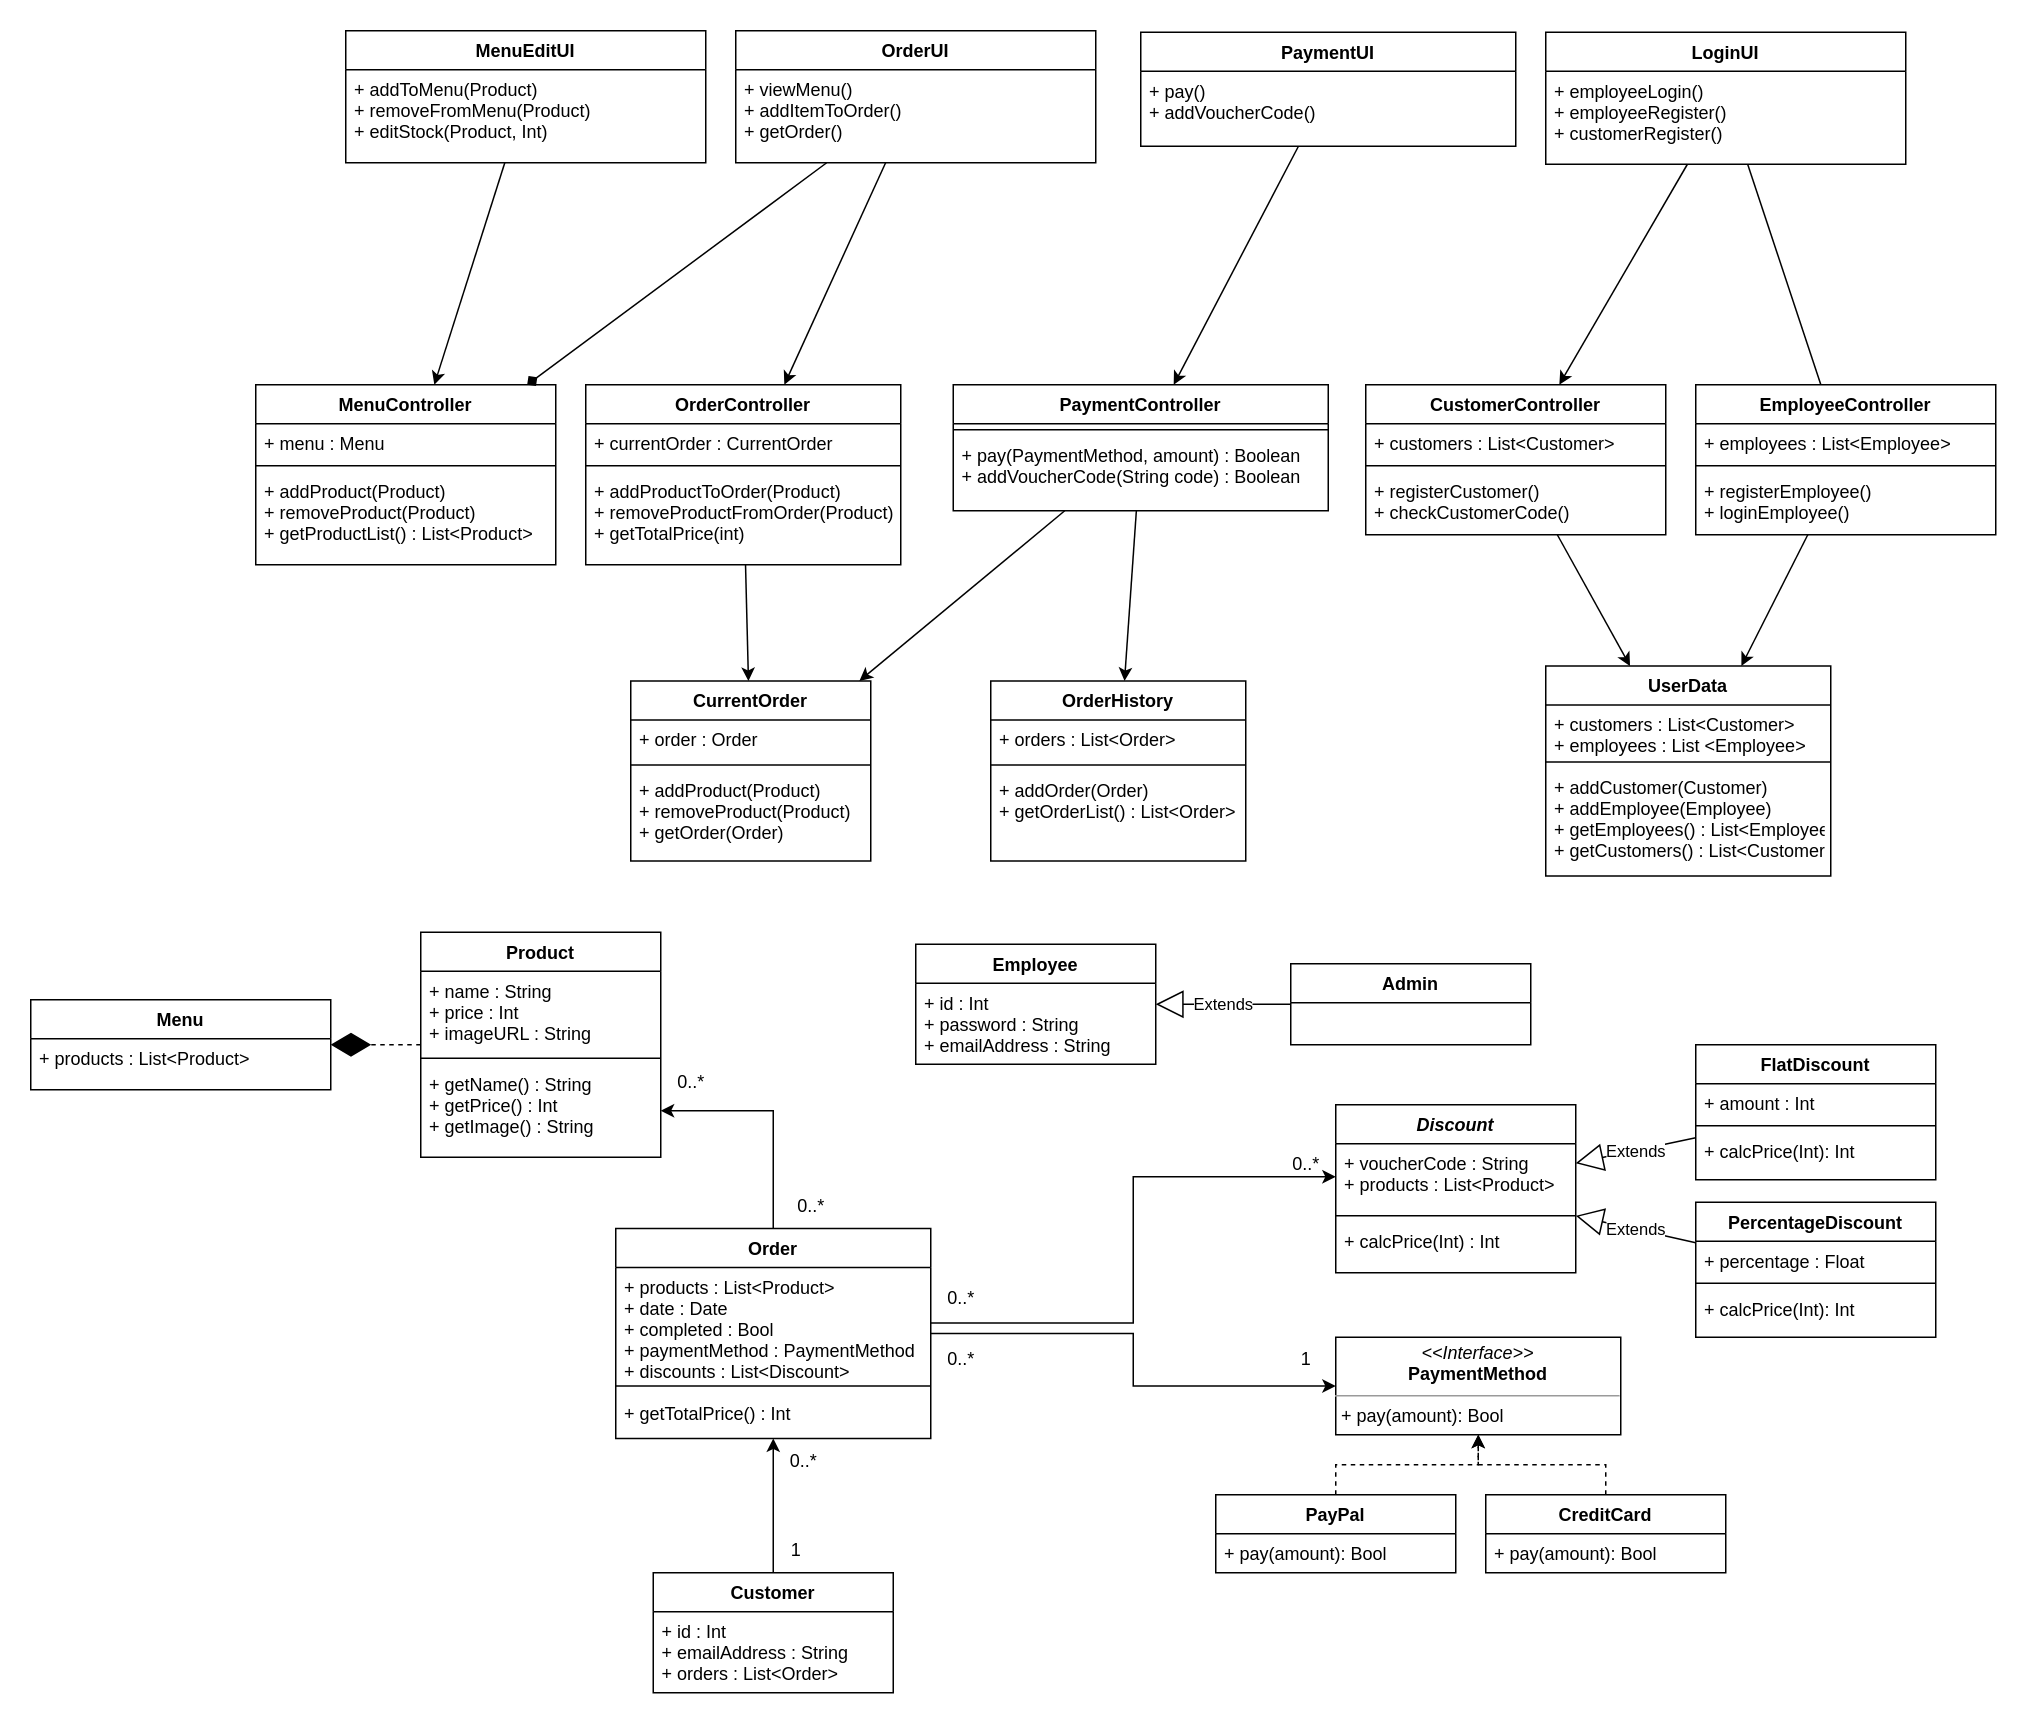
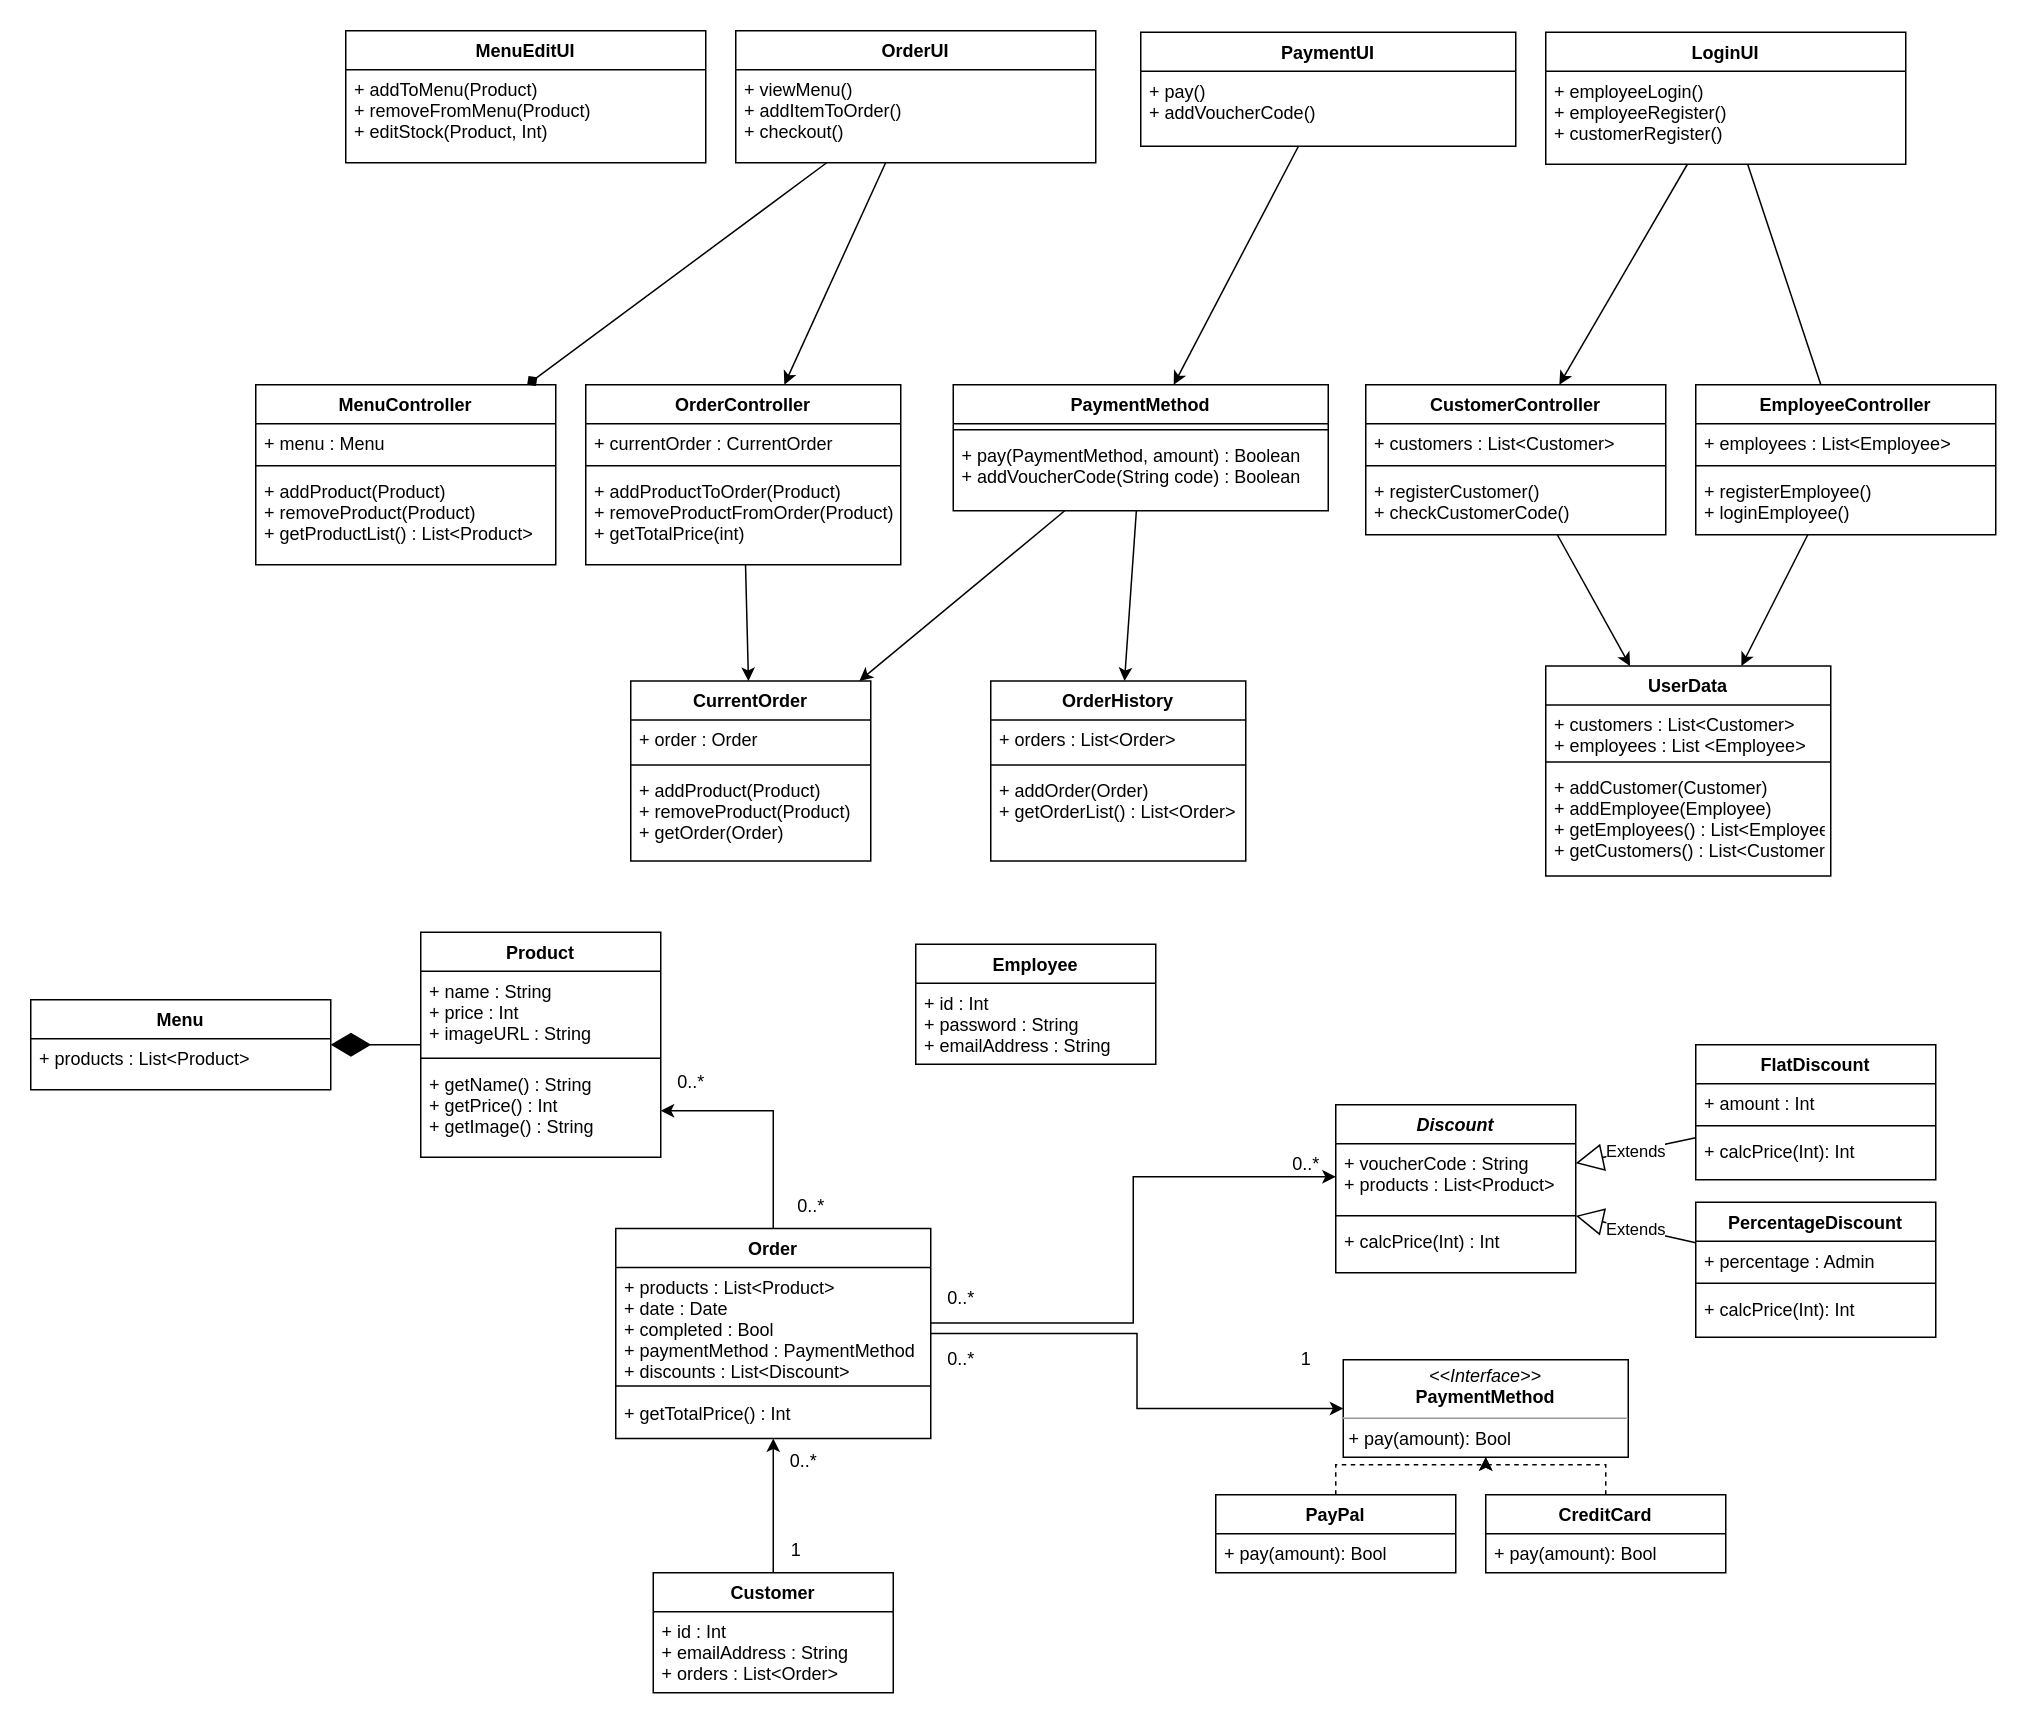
node "+ viewMenu() + addItemToOrder() + getOrder()": label "+ viewMenu() + addItemToOrder() + getOrder()" -> "+ viewMenu() + addItemToOrder() + checkout()"
edge "MenuEditUI" -> "MenuController": removed
node "PaymentController": label "PaymentController" -> "PaymentMethod"
edge "Admin" -> "Employee": removed, label "Extends"
node "Admin": removed
edge "Product" -> "Menu": style dashed -> solid
node "+ percentage : Float": label "+ percentage : Float" -> "+ percentage : Admin"
node "<<Interface>> PaymentMethod + pay(amount): Bool": moved (1478, 1386) -> (1486, 1409)
